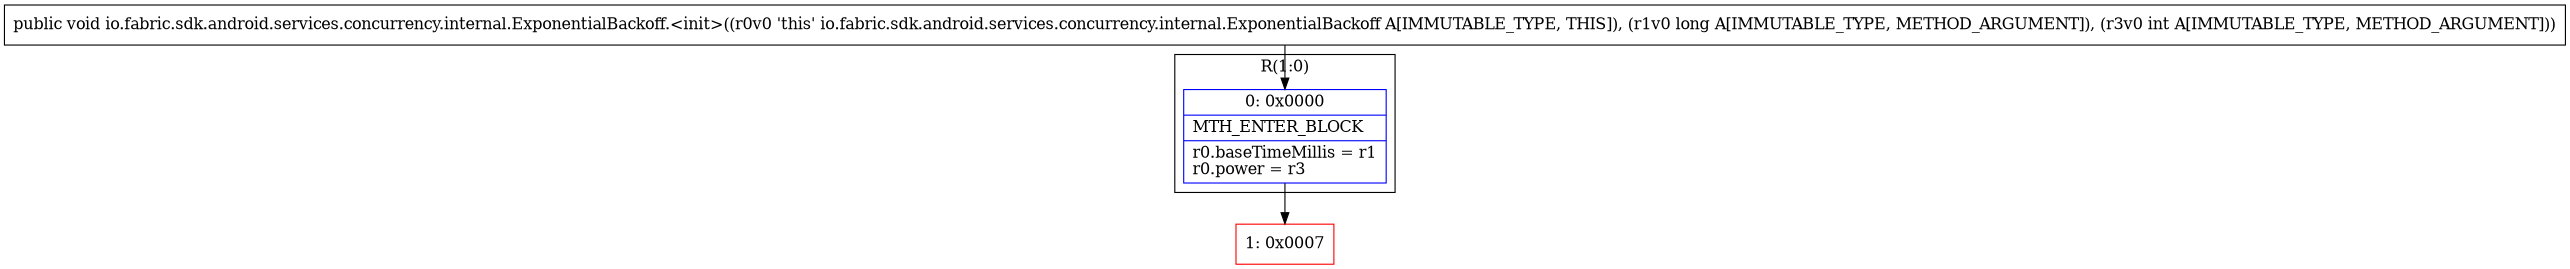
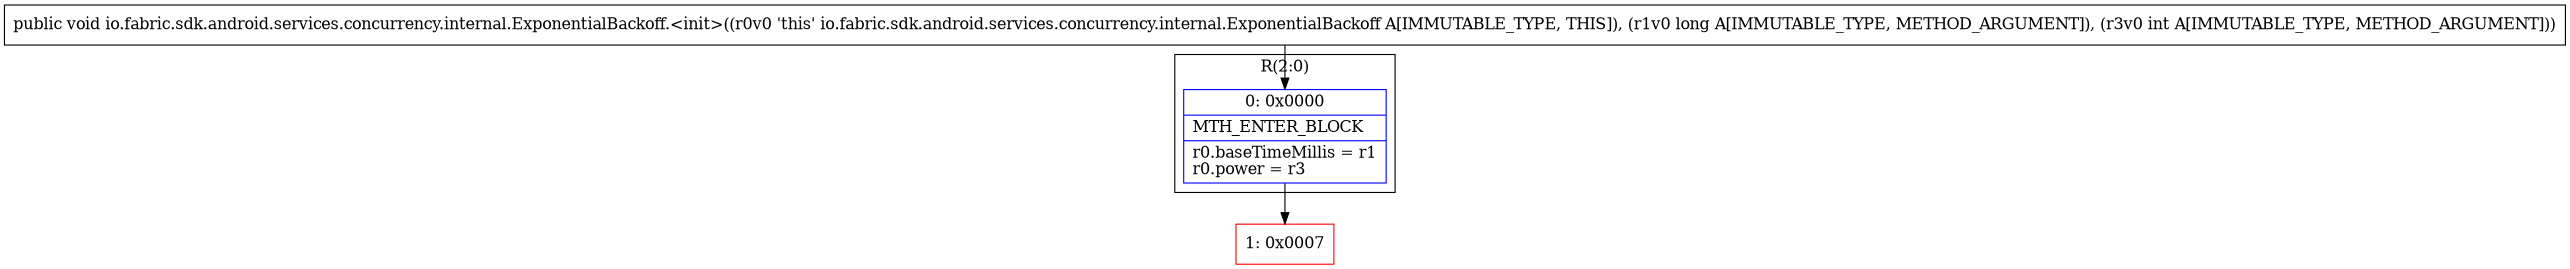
cluster "R(1:0)": label "R(1:0)" -> "R(2:0)"
